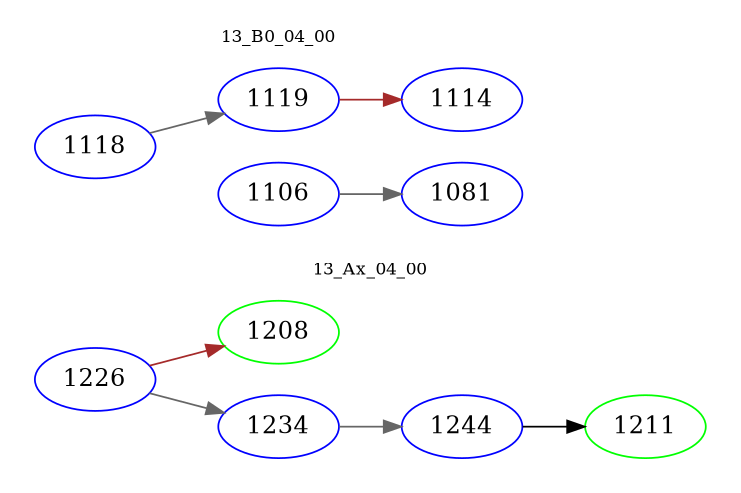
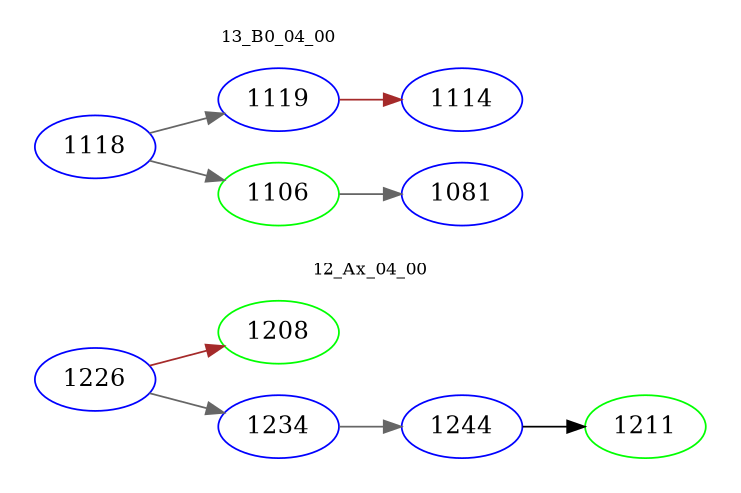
edge "1118" -> "1106": added
node "1106": color blue -> green
cluster "13_Ax_04_00": label "13_Ax_04_00" -> "12_Ax_04_00"
